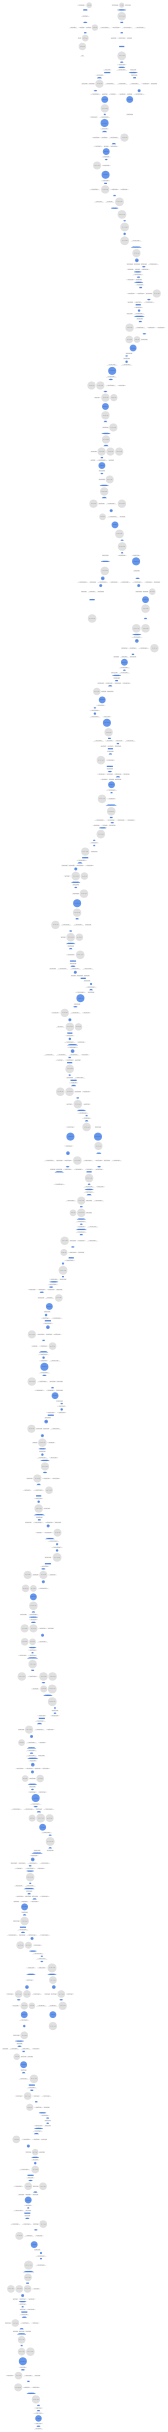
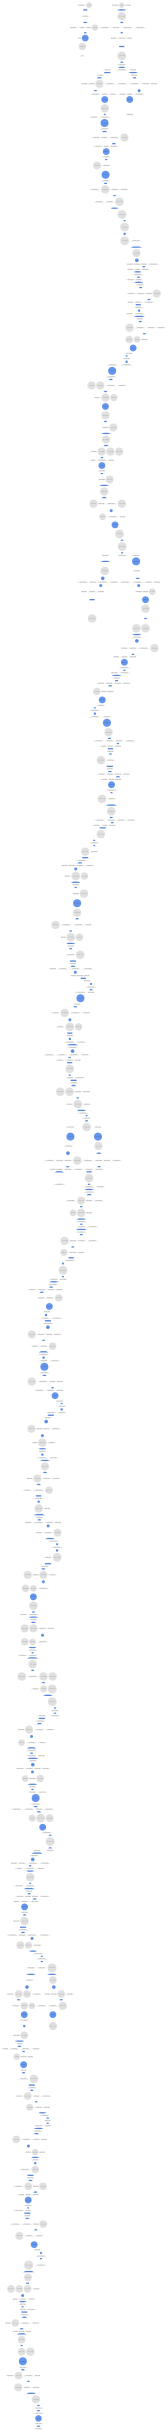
node "(128, 1000), float32": fillcolor #e0e0e0 -> #6495ed
